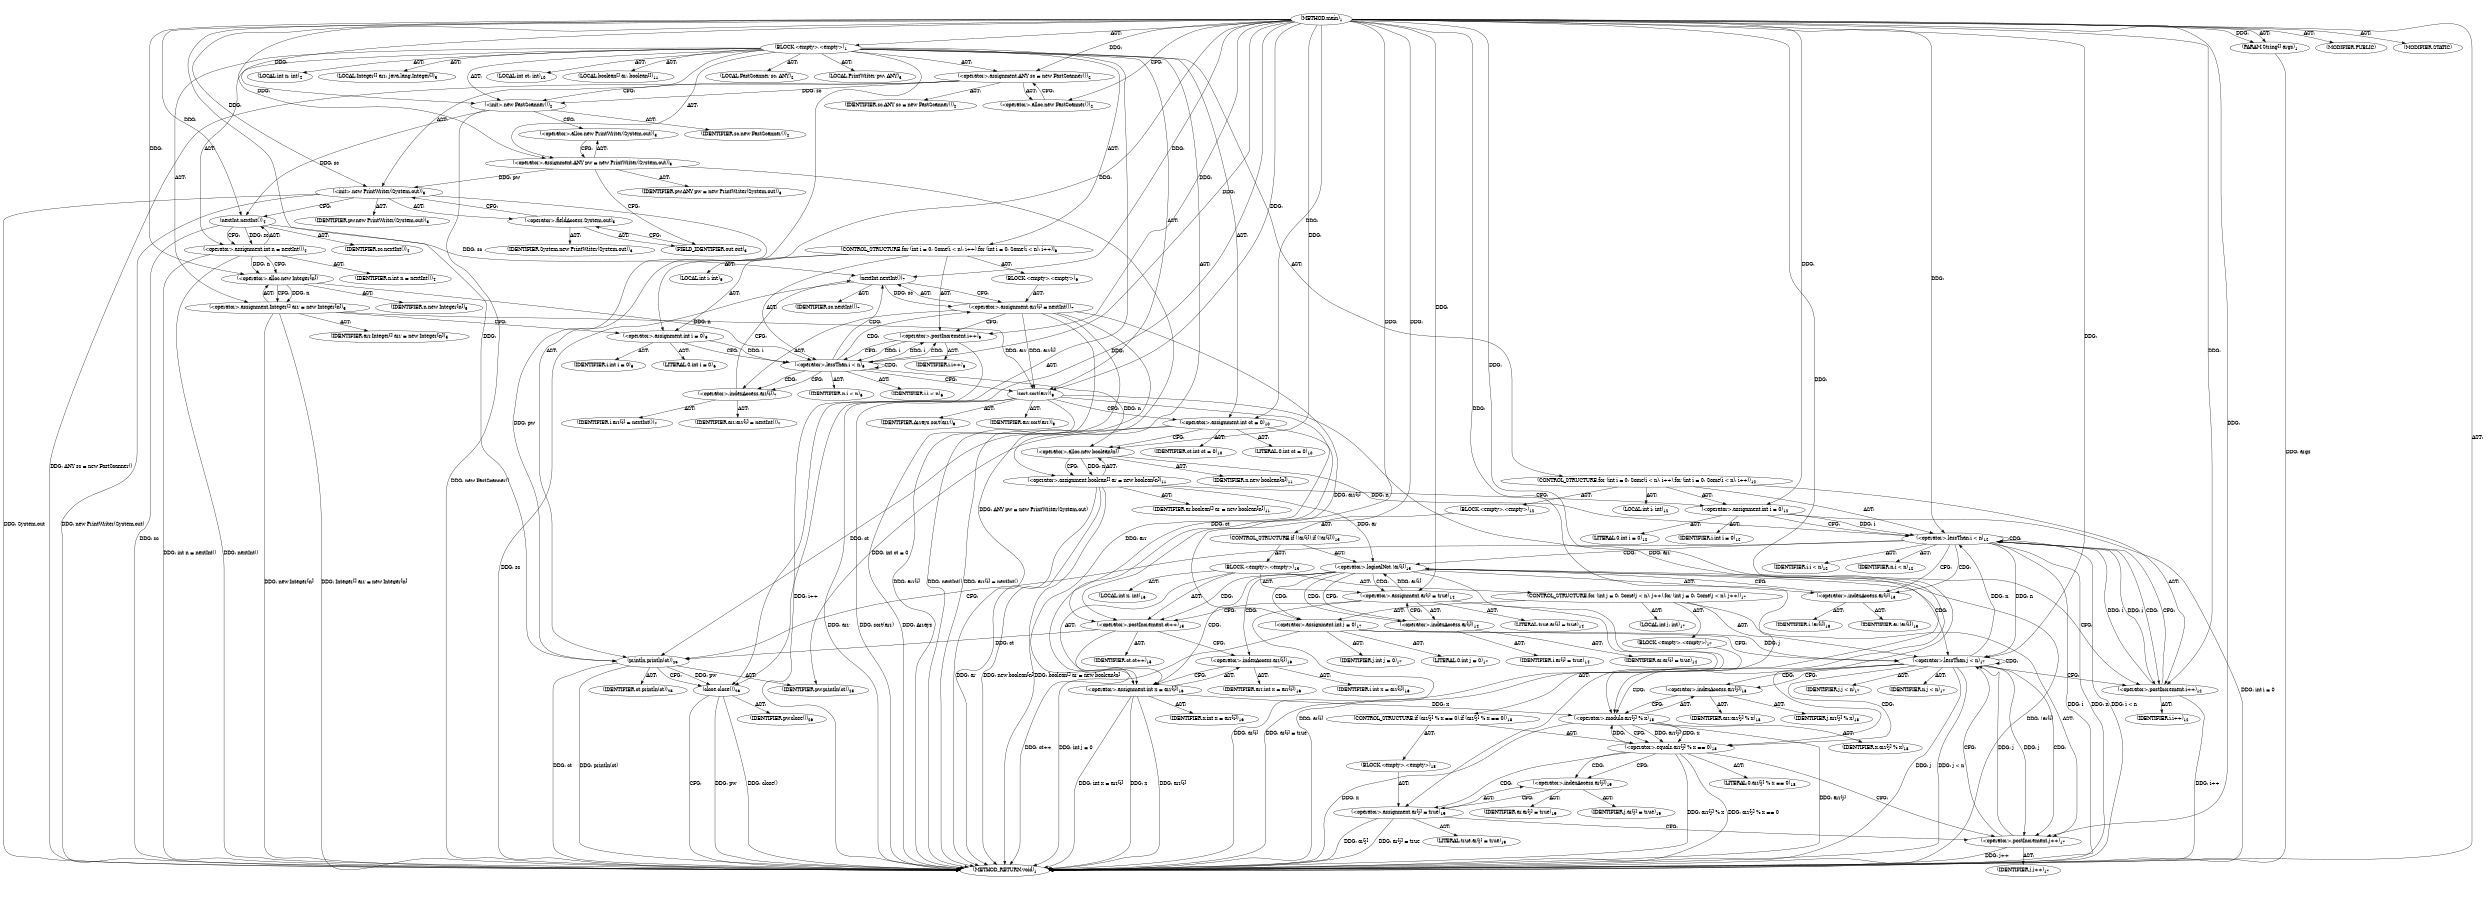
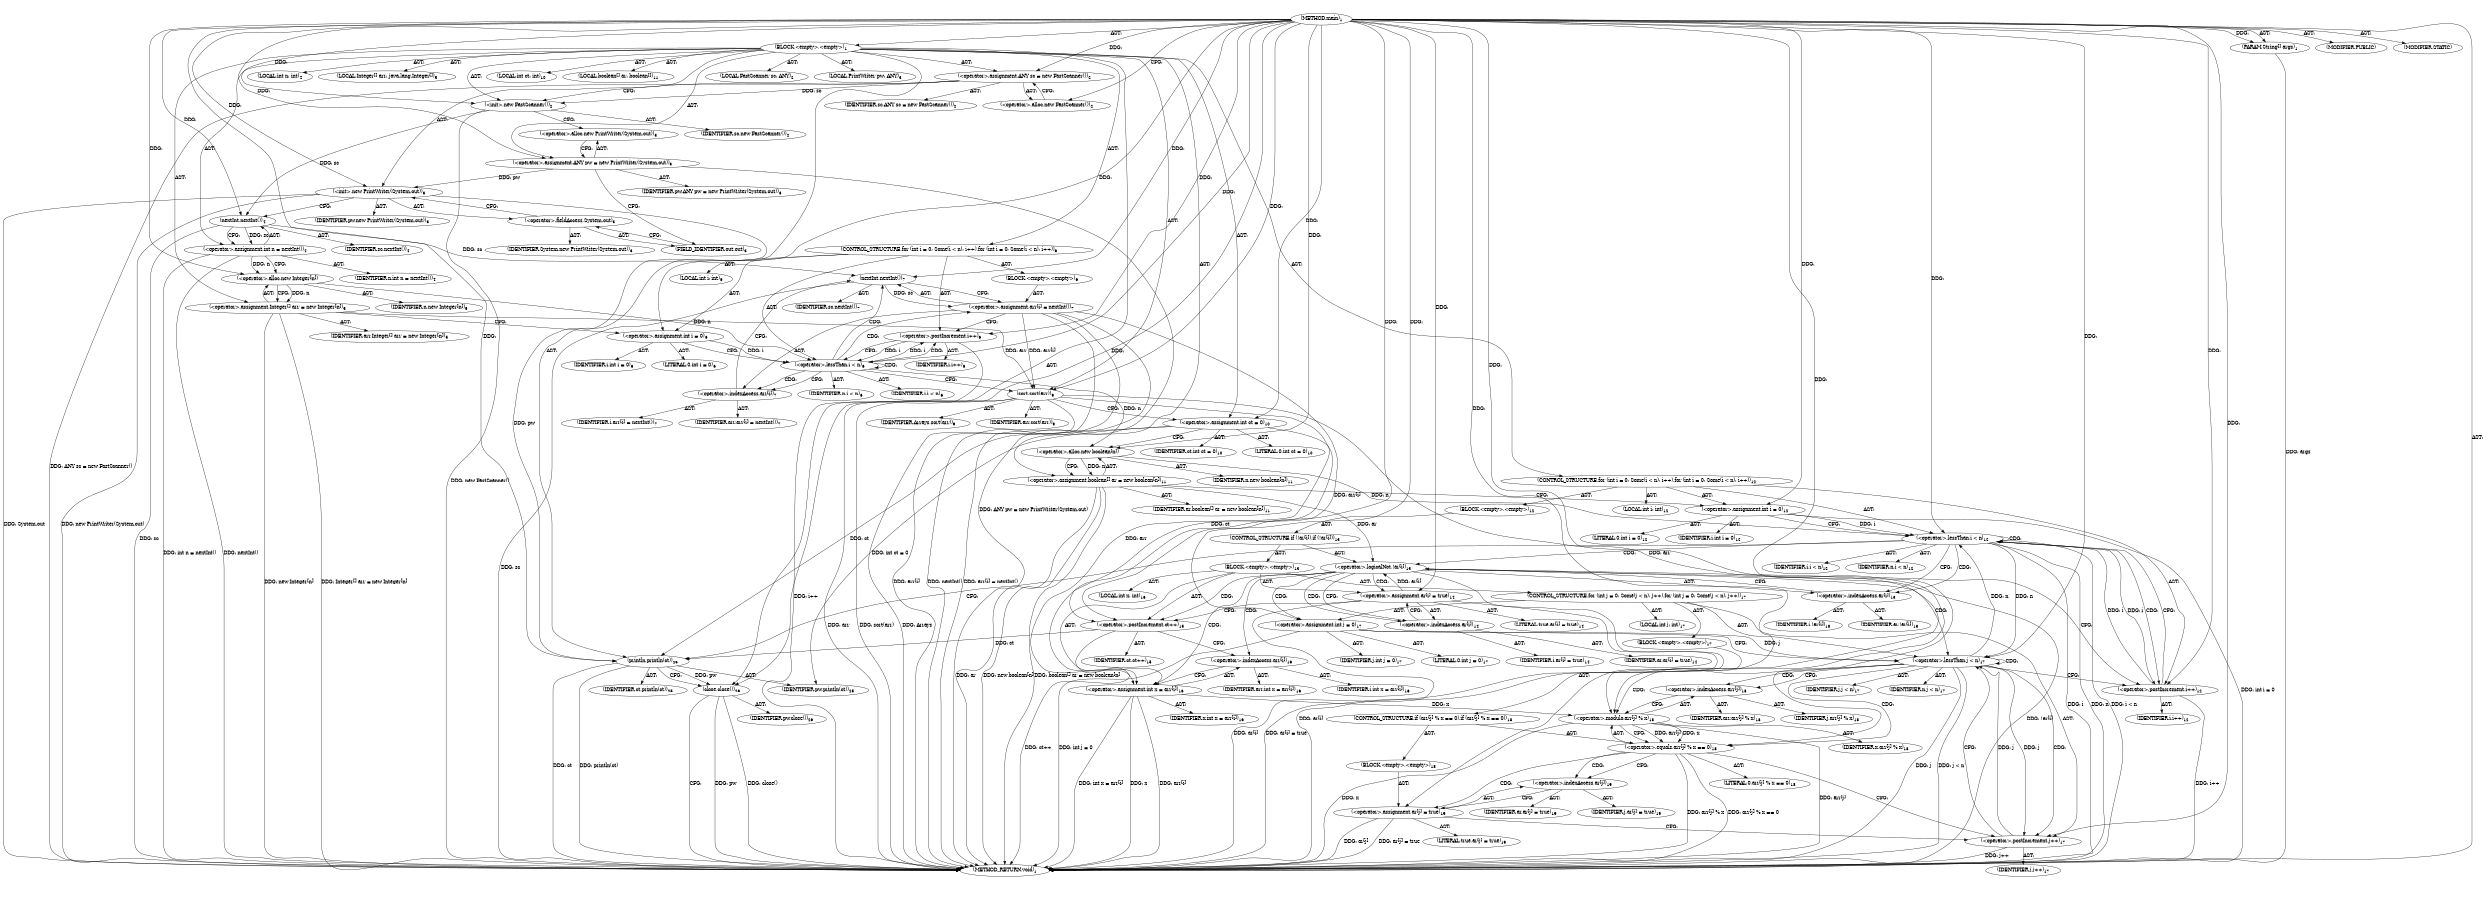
edge "(<operator>.equals,arr[j] % x == 0)" -> "(<operator>.modulo,arr[j] % x)": label "DDG: " -> "AST: "
